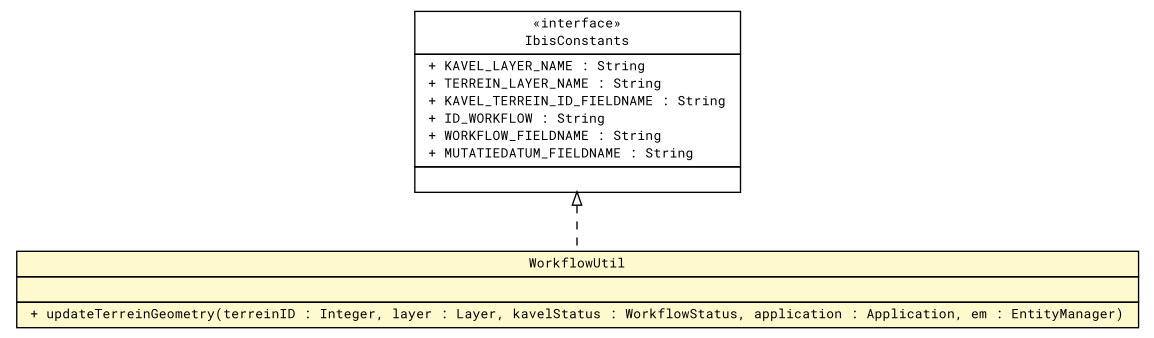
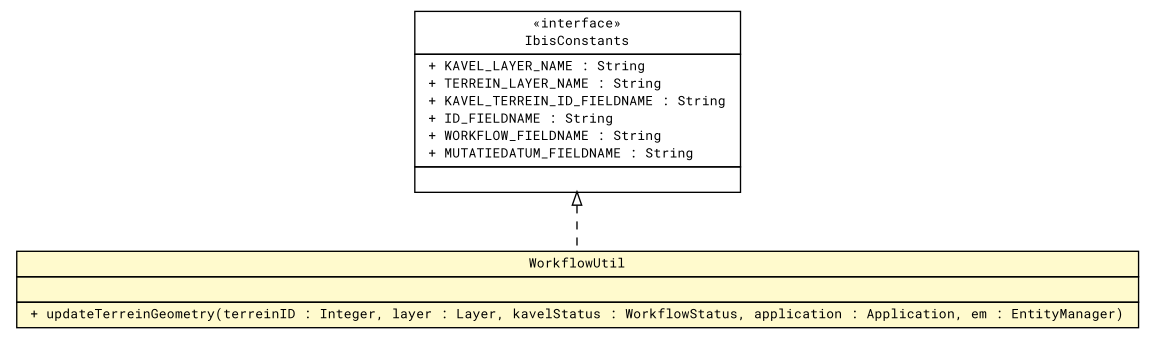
node "IbisConstants": text "+ ID_WORKFLOW : String" -> "+ ID_FIELDNAME : String"
